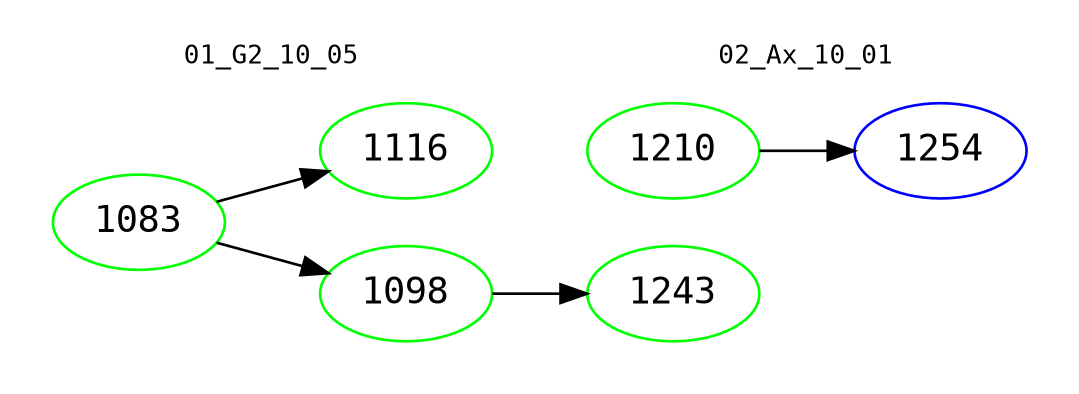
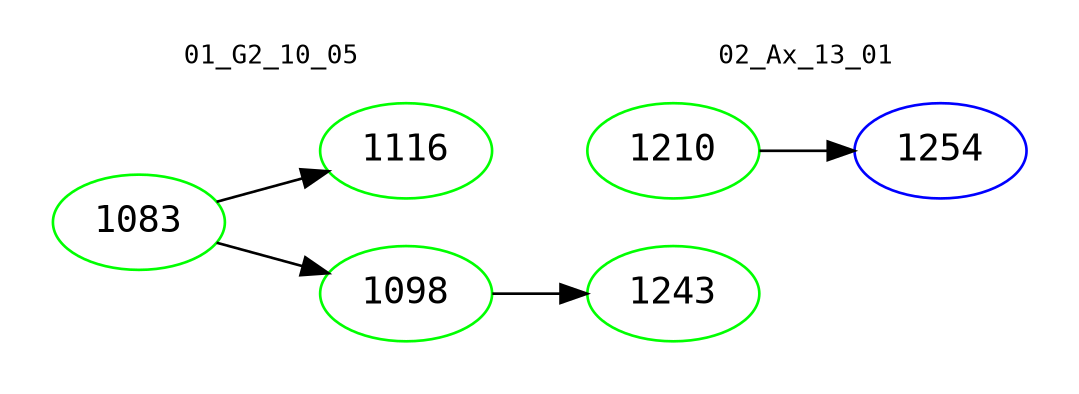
cluster "02_Ax_10_01": label "02_Ax_10_01" -> "02_Ax_13_01"
